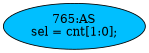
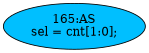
node "765:AS sel = cnt[1:0];": label "765:AS sel = cnt[1:0];" -> "165:AS sel = cnt[1:0];"
